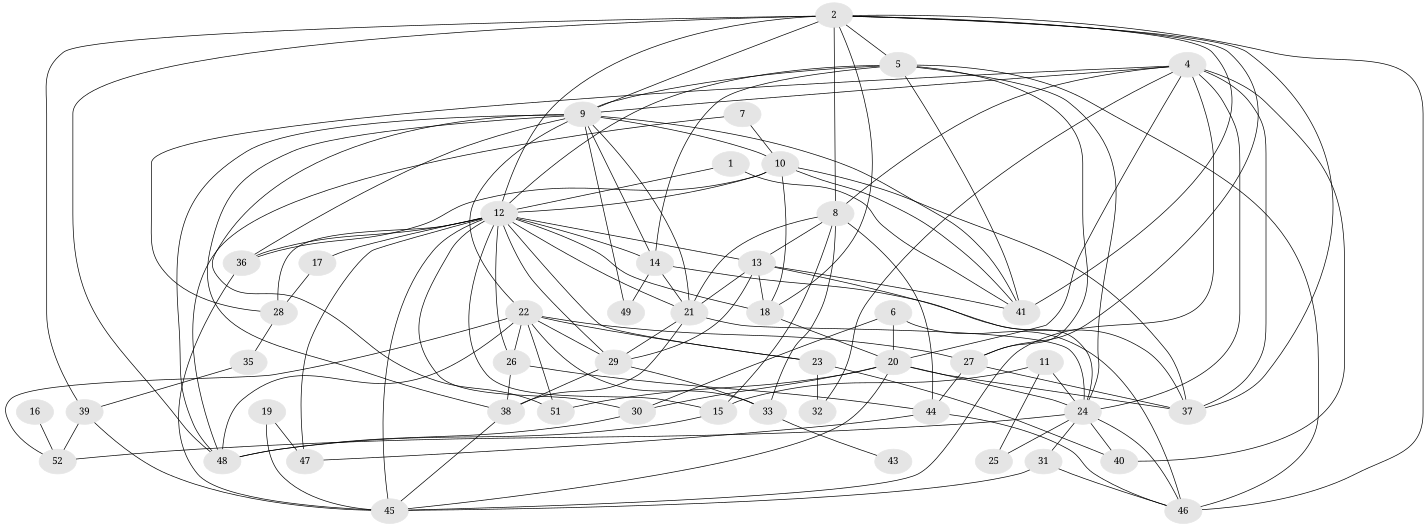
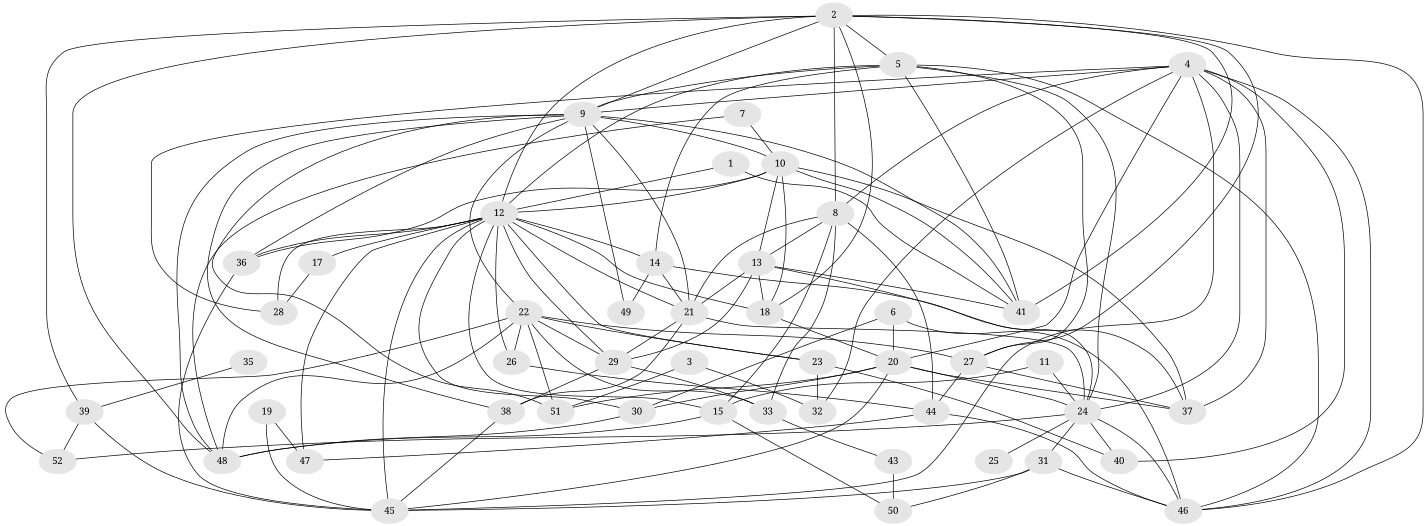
edge "2" -- "37": removed
edge "9" -- "14": removed
edge "12" -- "13": now "10" -- "13"
edge "4" -- "46": added
edge "28" -- "35": removed
node "3": added
edge "26" -- "38": removed
node "16": removed
edge "11" -- "25": removed
node "50": added
